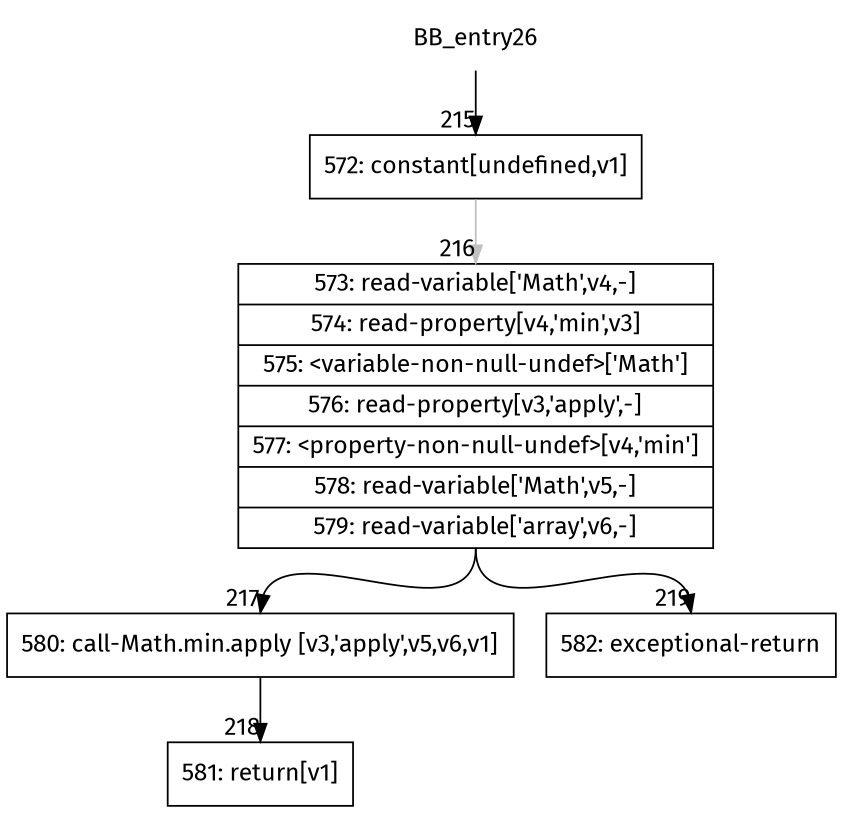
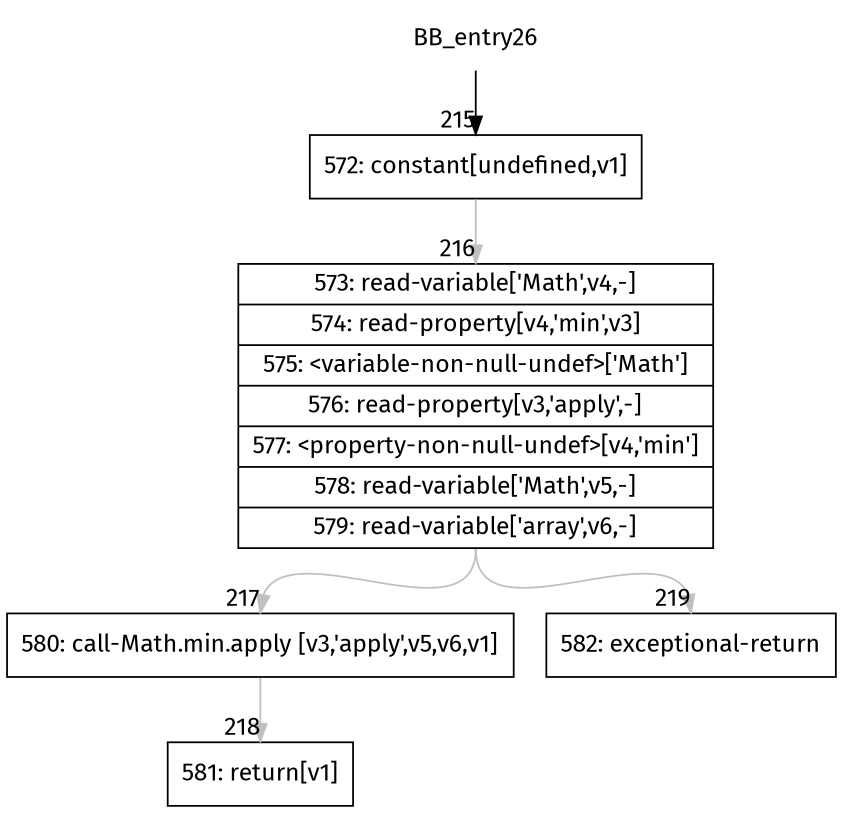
edge "573: read-variable['Math',v4,-]" -> "580: call-Math.min.apply [v3,'apply',v5,v6,v1]": color black -> gray
edge "573: read-variable['Math',v4,-]" -> "582: exceptional-return": color black -> gray
edge "580: call-Math.min.apply [v3,'apply',v5,v6,v1]" -> "581: return[v1]": color black -> gray
